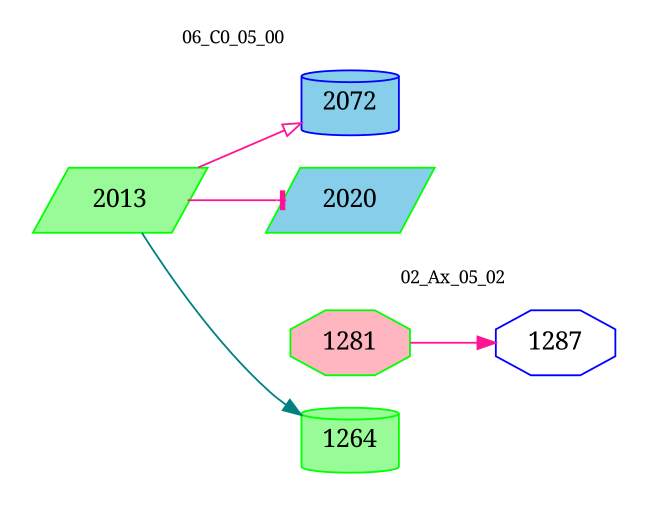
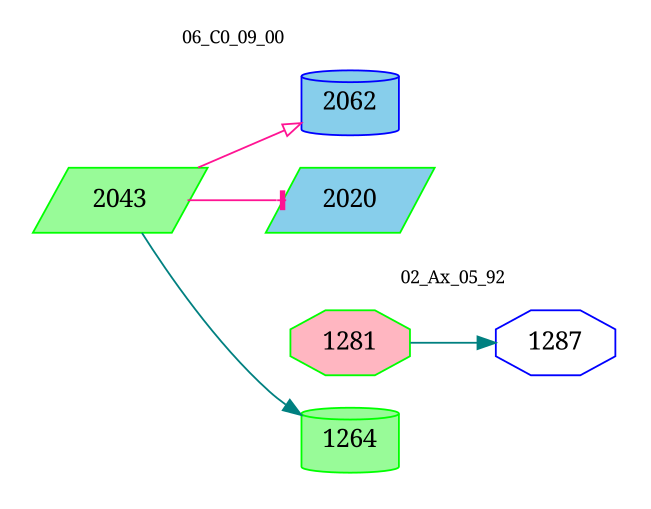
cluster "06_C0_05_00": label "06_C0_05_00" -> "06_C0_09_00"
node "2072": label "2072" -> "2062"
node "2013": label "2013" -> "2043"
cluster "02_Ax_05_02": label "02_Ax_05_02" -> "02_Ax_05_92"
edge "1281" -> "1287": color deeppink -> teal
